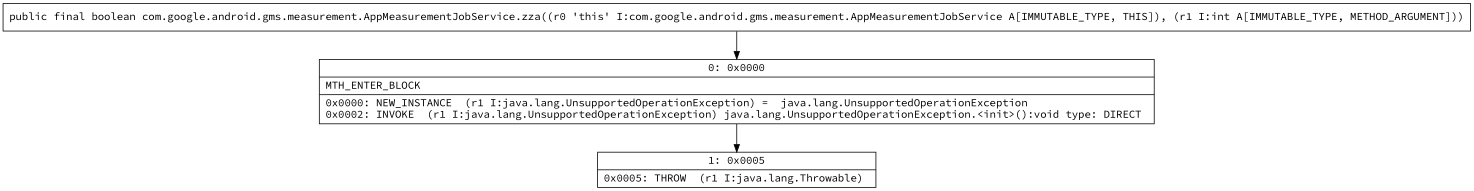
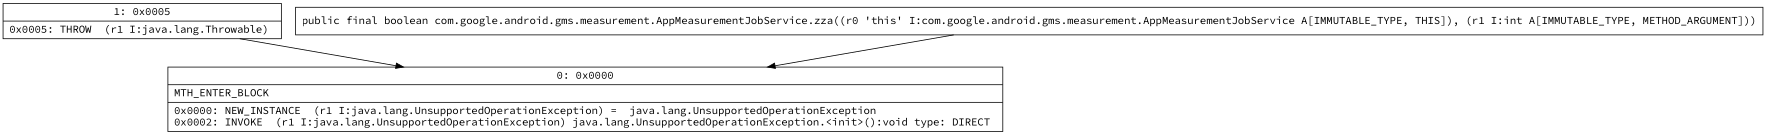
edge "0: 0x0000" -> "1: 0x0005": reversed
